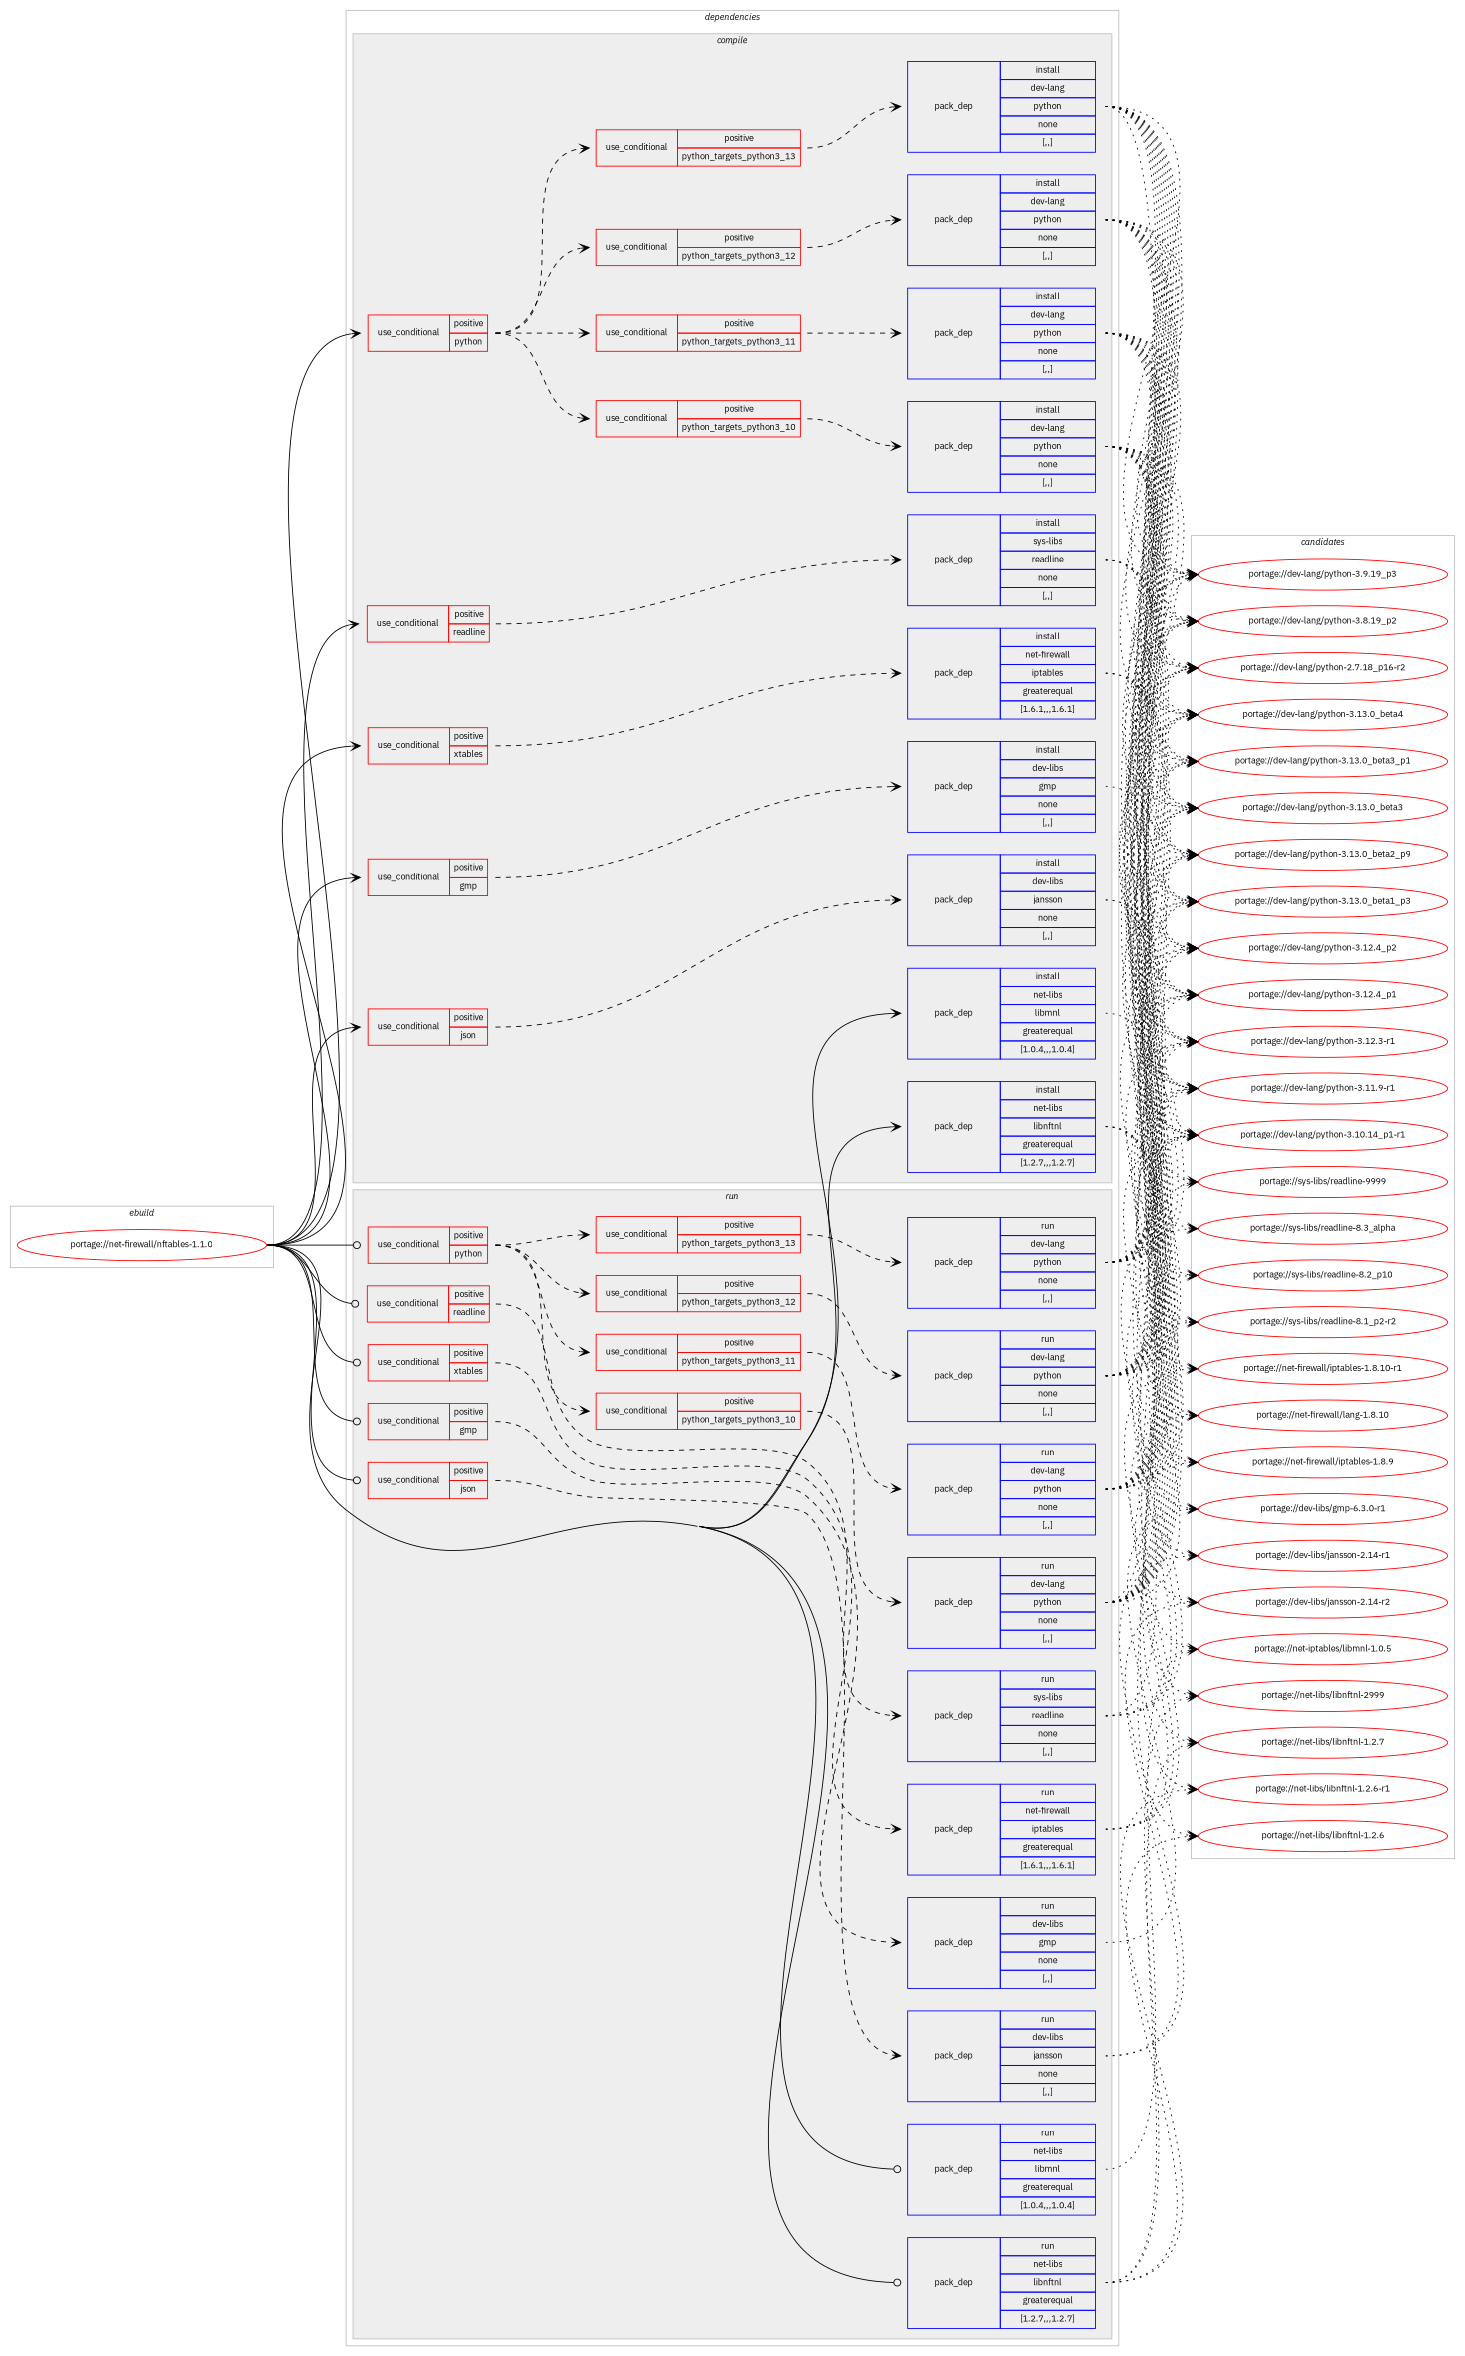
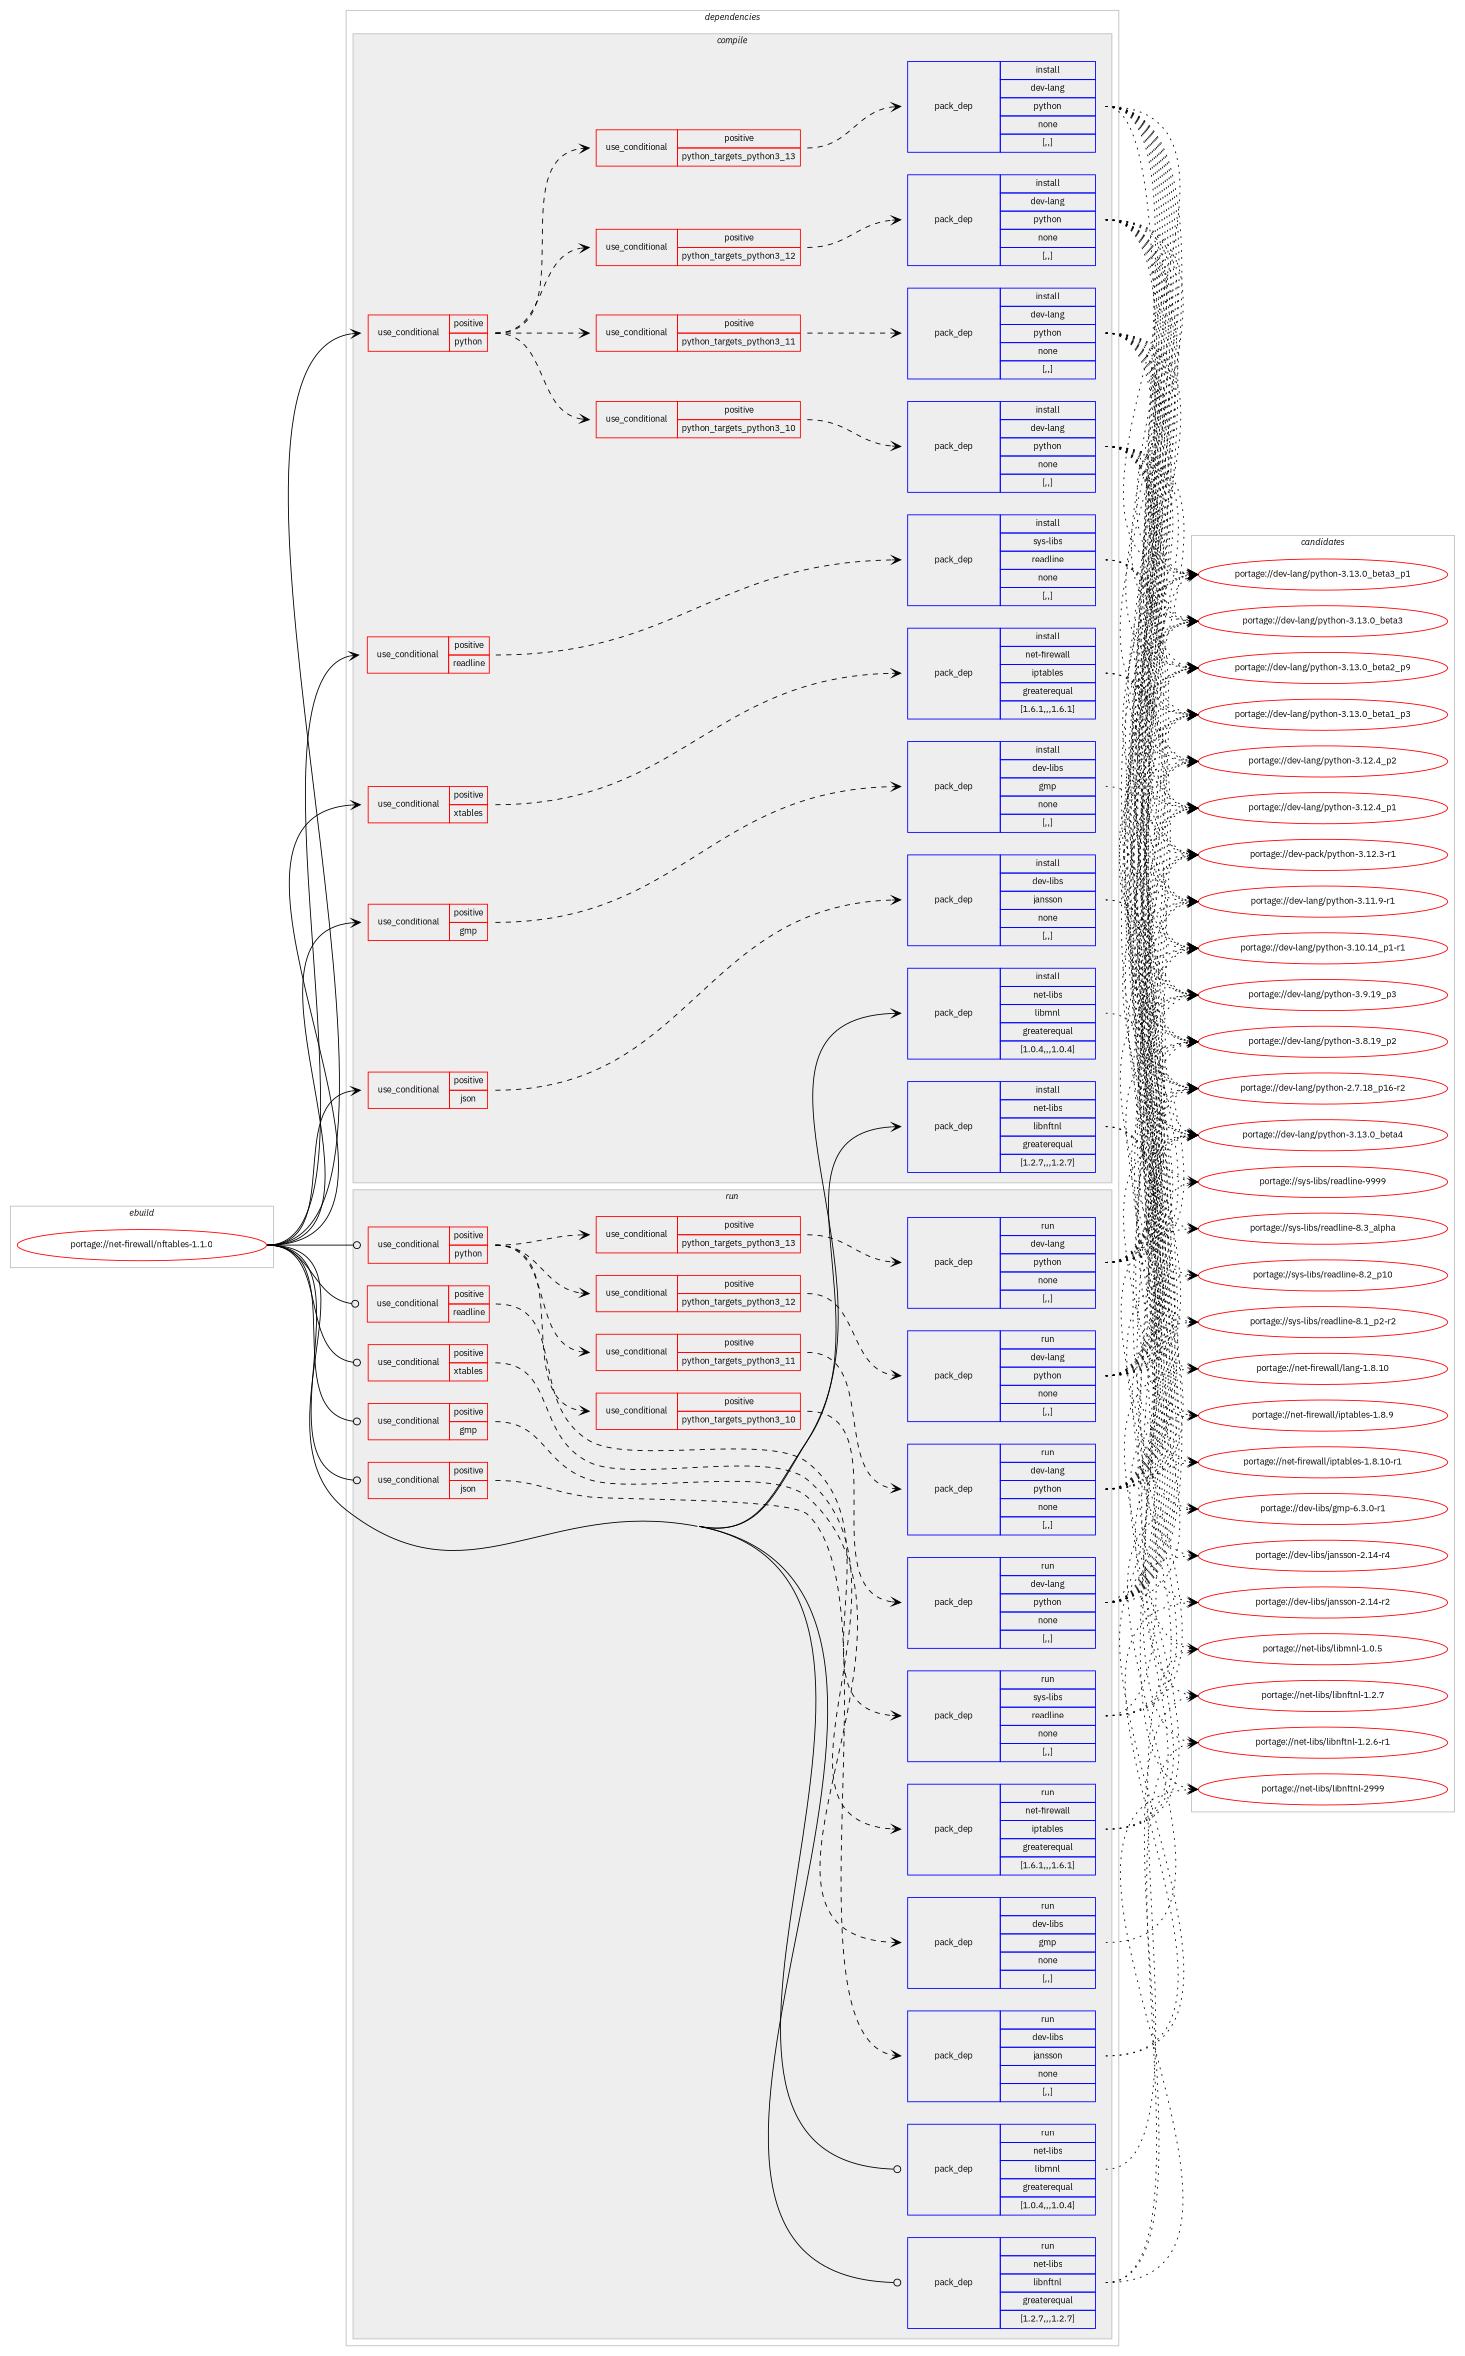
node "portage://dev-lang/python-3.12.3-r1": label "portage://dev-lang/python-3.12.3-r1" -> "portage://dev-pack/python-3.12.3-r1"
node "portage://dev-libs/jansson-2.14-r1": label "portage://dev-libs/jansson-2.14-r1" -> "portage://dev-libs/jansson-2.14-r4"
node "portage://net-iptables/libmnl-1.0.5": label "portage://net-iptables/libmnl-1.0.5" -> "portage://net-libs/libmnl-1.0.5"
node "portage://net-libs/libnftnl-1.2.6": removed
